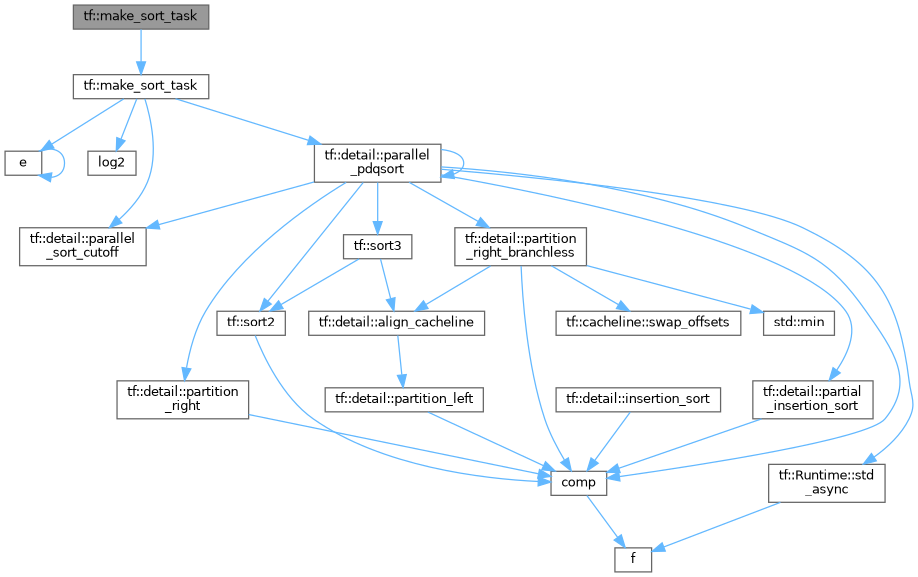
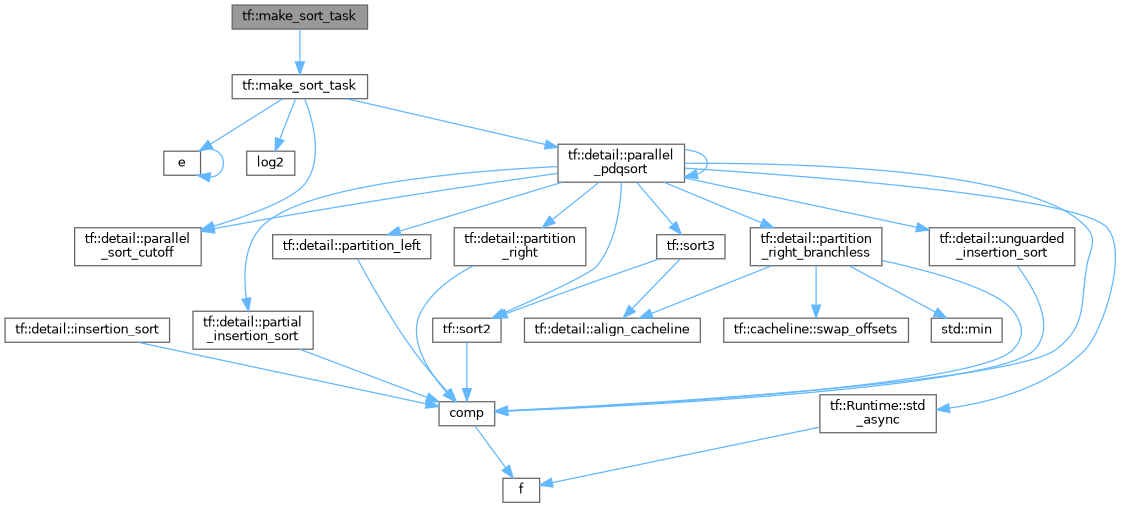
node "tf::detail::unguarded _insertion_sort": added
edge "tf::detail::align_cacheline" -> "tf::detail::partition_left": now "tf::detail::parallel _pdqsort" -> "tf::detail::partition_left"
